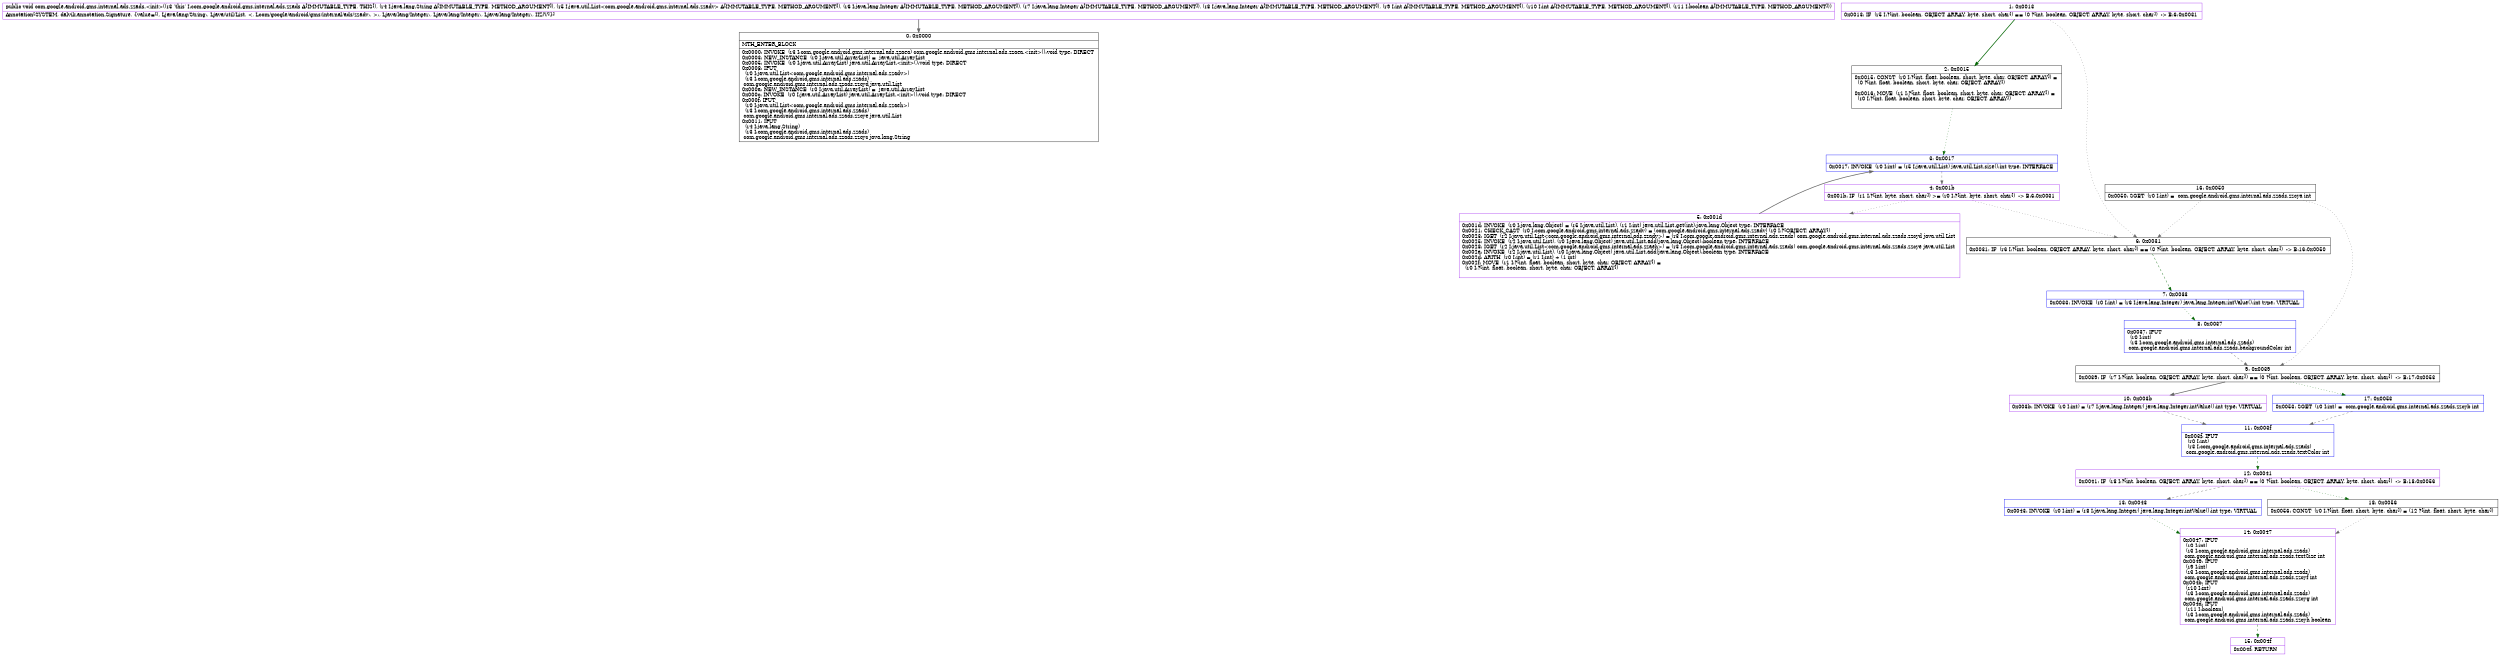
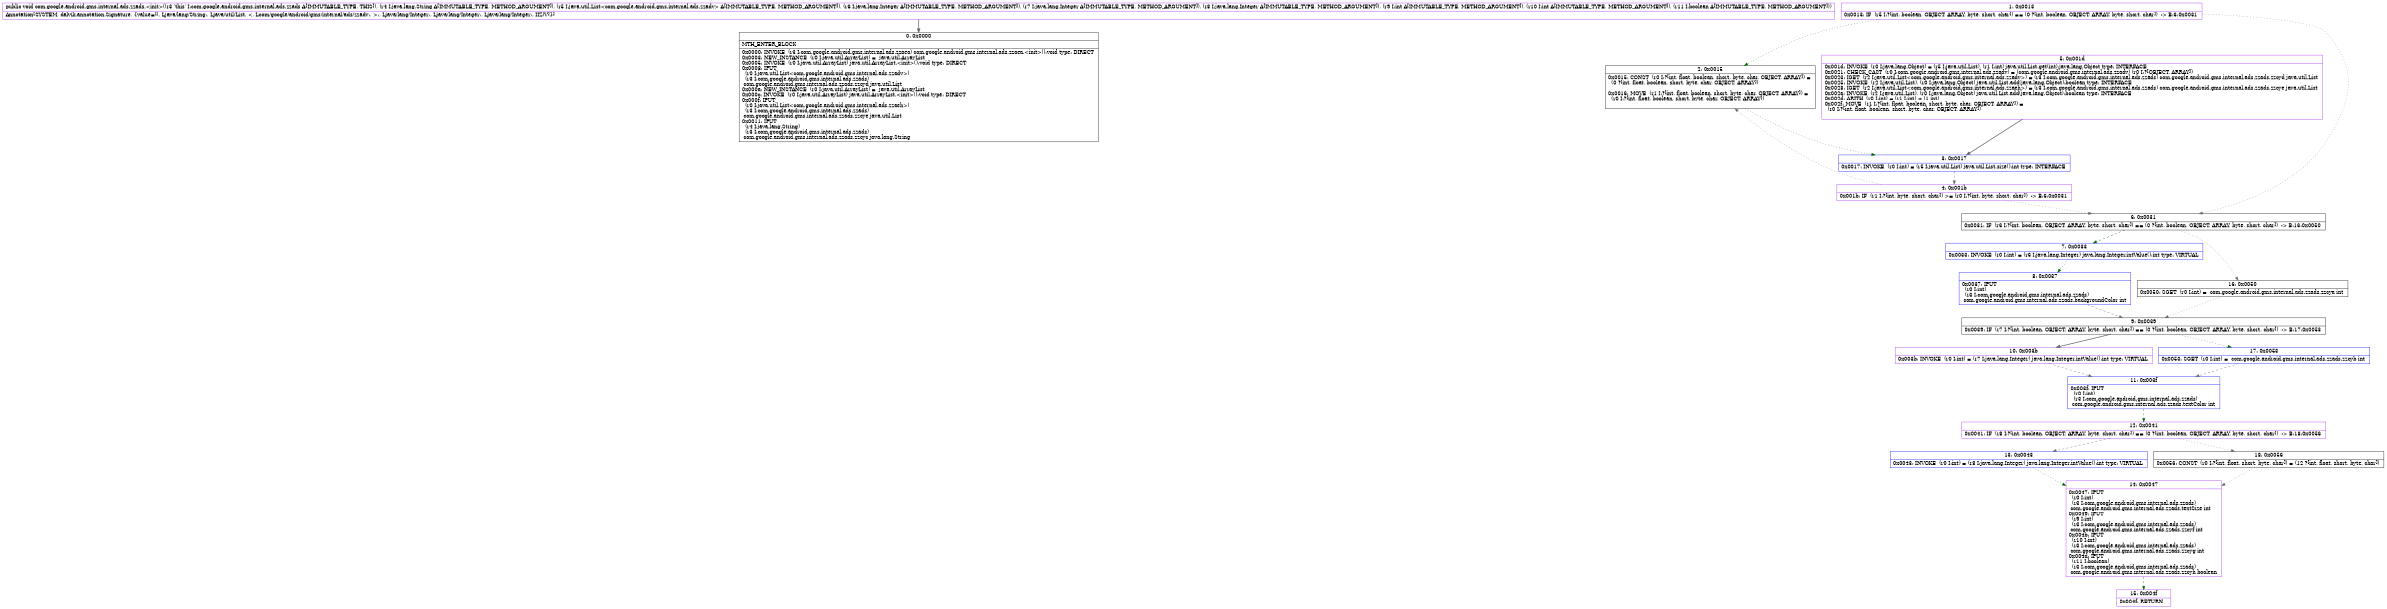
edge "1: 0x0013" -> "2: 0x0015": style bold -> dotted
edge "4: 0x001b" -> "5: 0x001d": now "4: 0x001b" -> "2: 0x0015"
edge "16: 0x0050" -> "6: 0x0031": reversed
edge "12: 0x0041" -> "18: 0x0056": color darkgreen -> gray40
